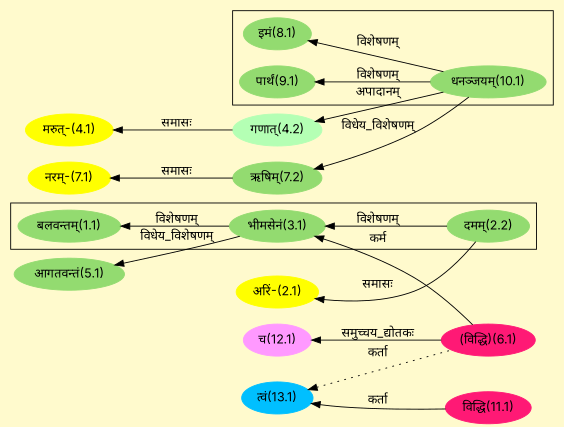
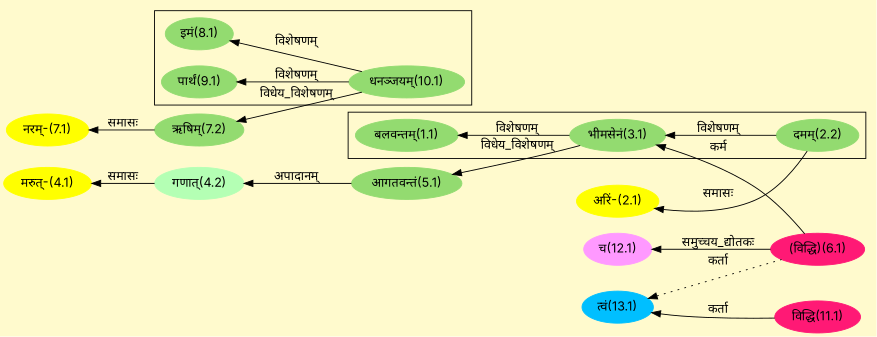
edge "धनञ्जयम्(10.1)" -> "गणात्(4.2)": now "आगतवन्तं(5.1)" -> "गणात्(4.2)"
